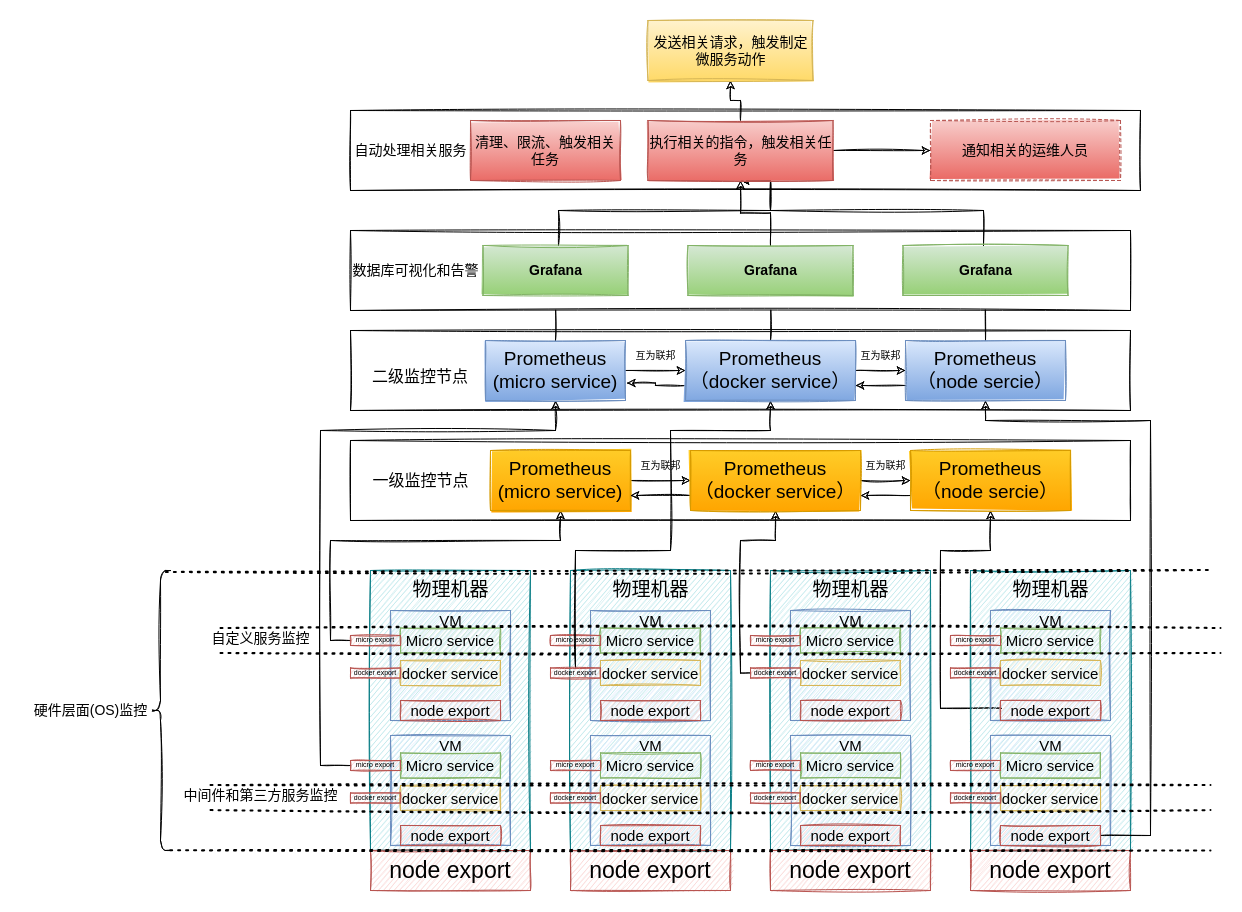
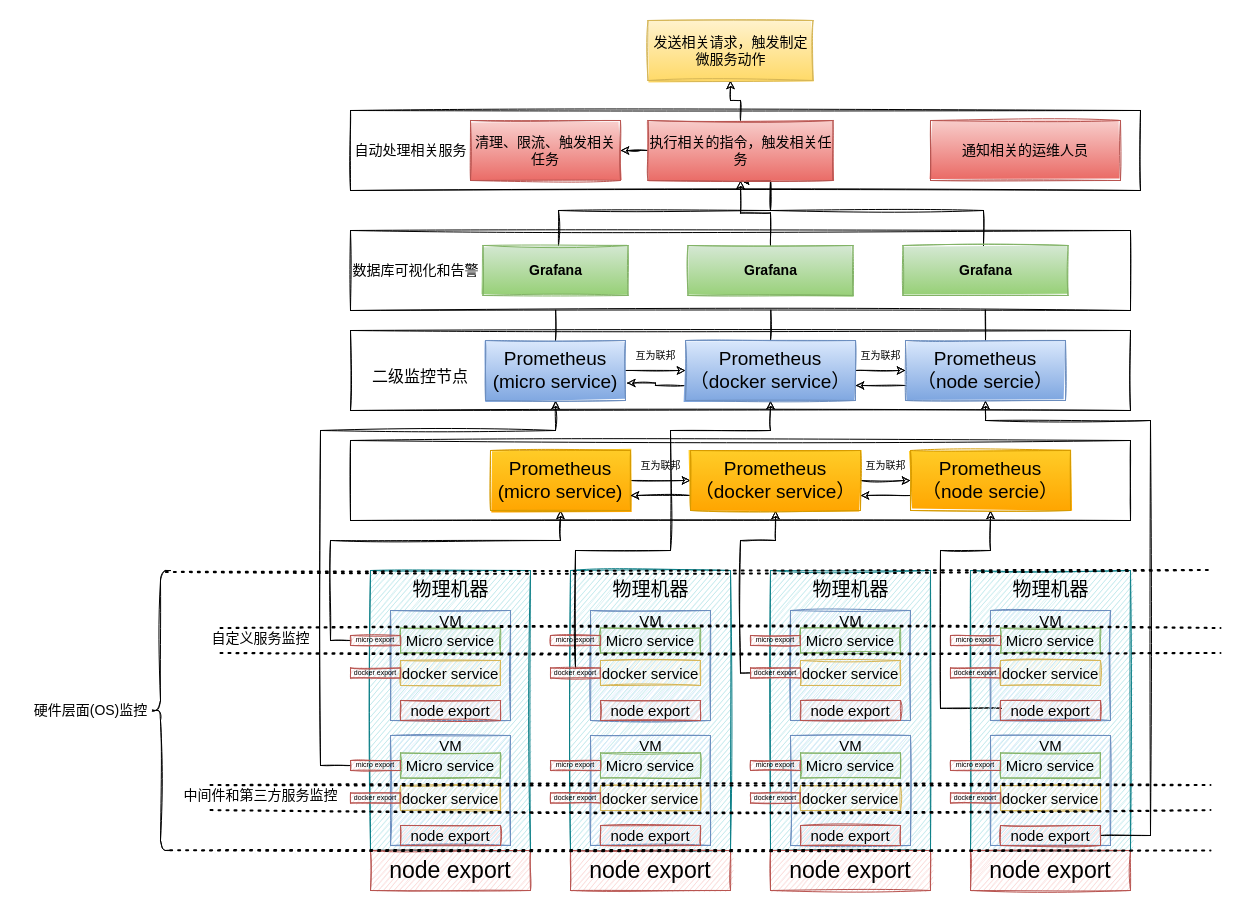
edge "执行相关的指令，触发相关任务" -> "清理、限流、触发相关任务": added
edge "执行相关的指令，触发相关任务" -> "通知相关的运维人员": removed
node "通知相关的运维人员": style dashed -> solid
node "一级监控节点": removed
